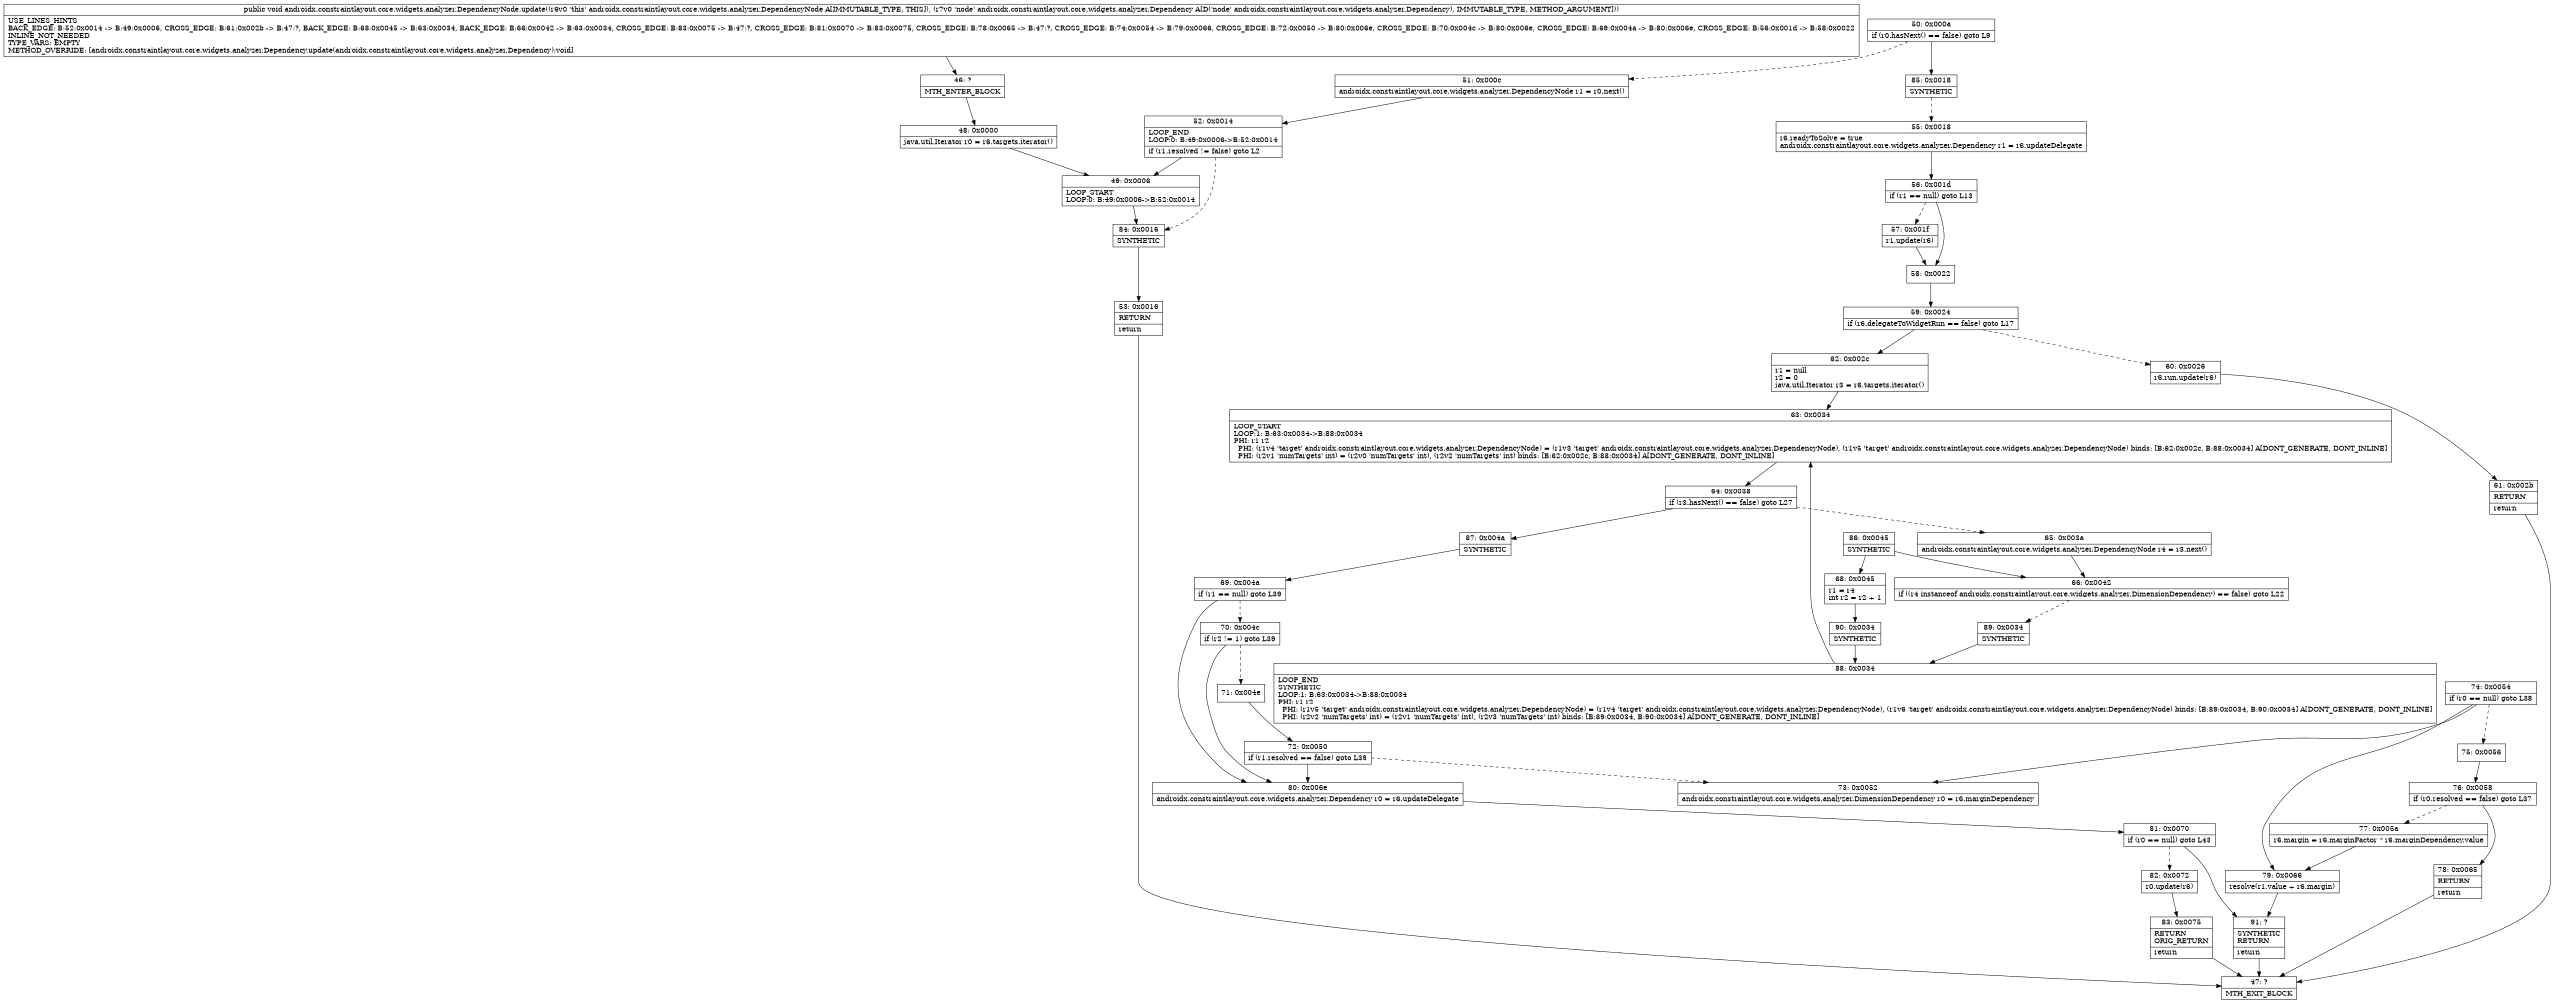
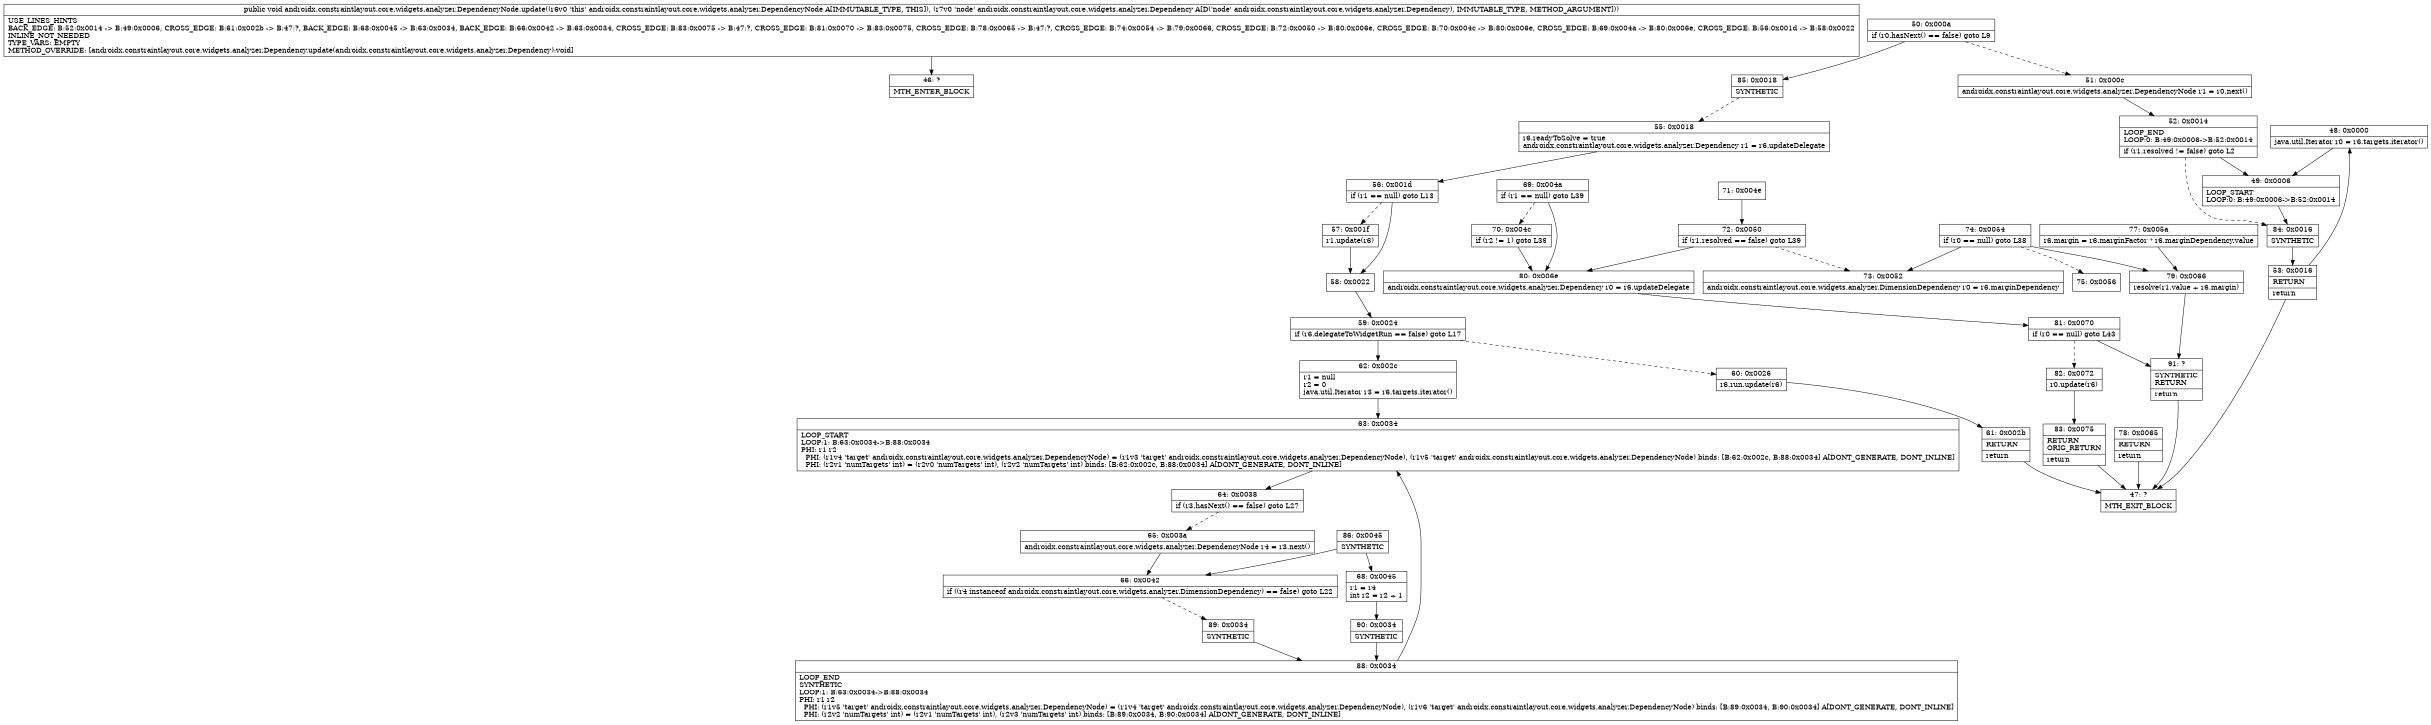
edge "46: ?" -> "48: 0x0000": now "53: 0x0016" -> "48: 0x0000"
node "87: 0x004a": removed
edge "70: 0x004c" -> "71: 0x004e": removed
node "76: 0x0058": removed
